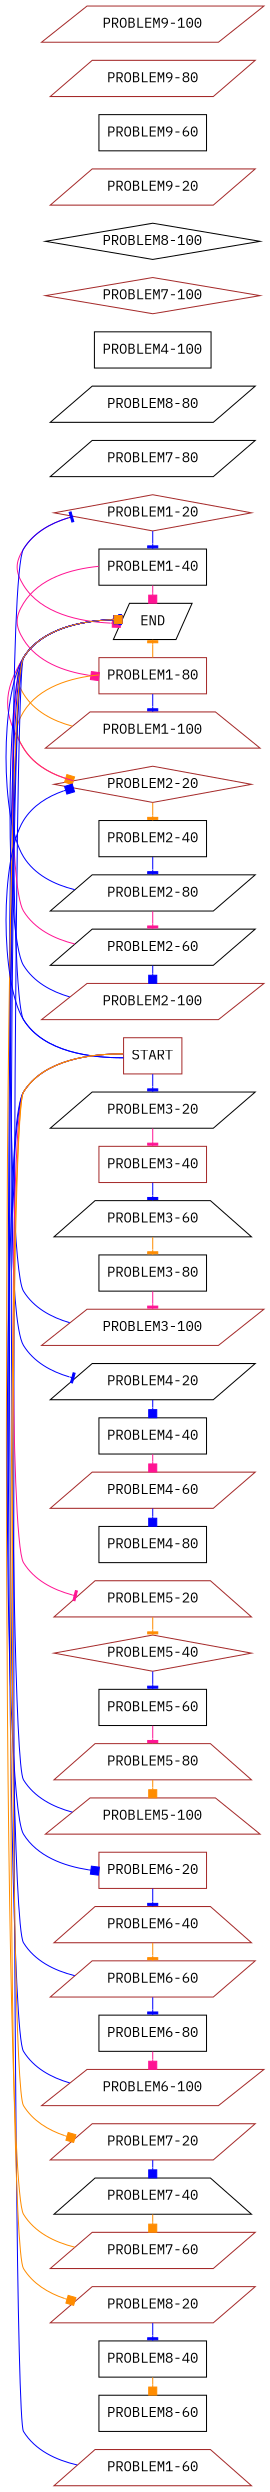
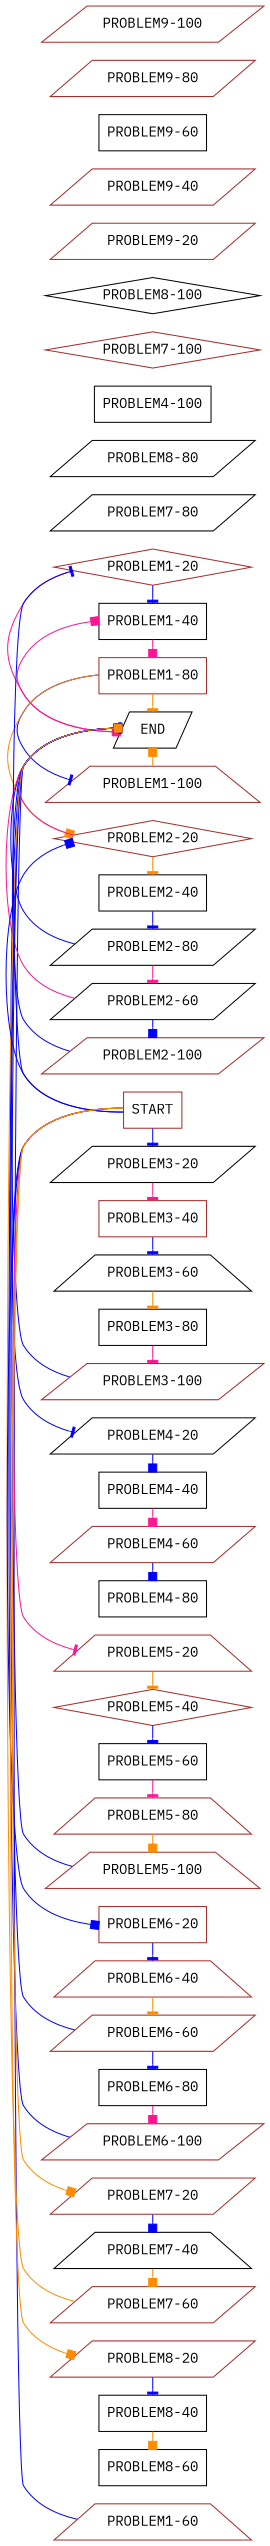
node "PROBLEM9-40": added
edge "PROBLEM1-40" -> "END": reversed
